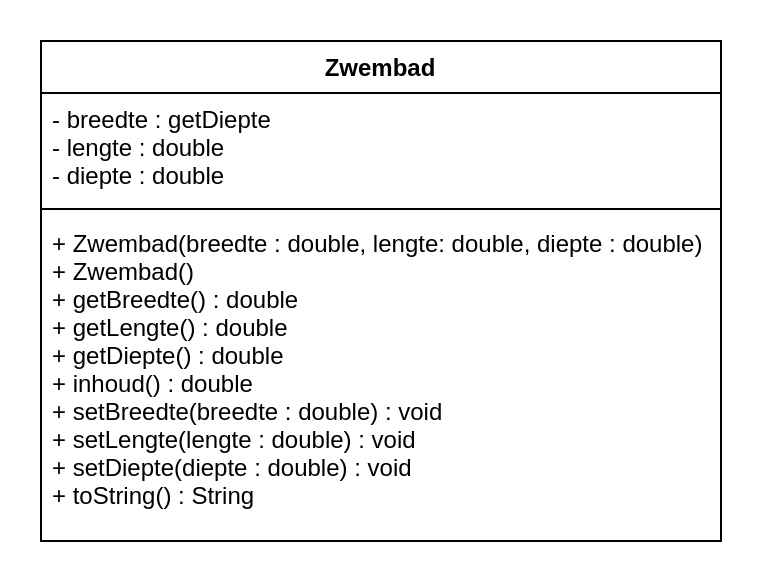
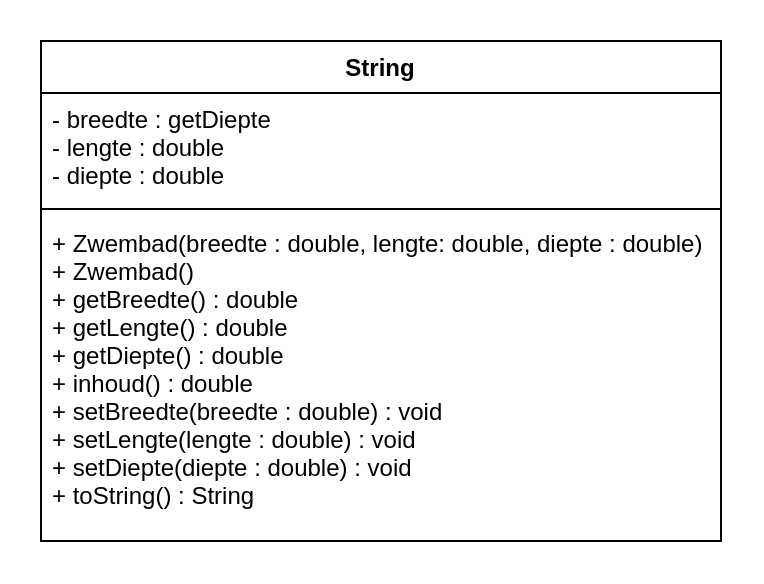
node "Zwembad": label "Zwembad" -> "String"
